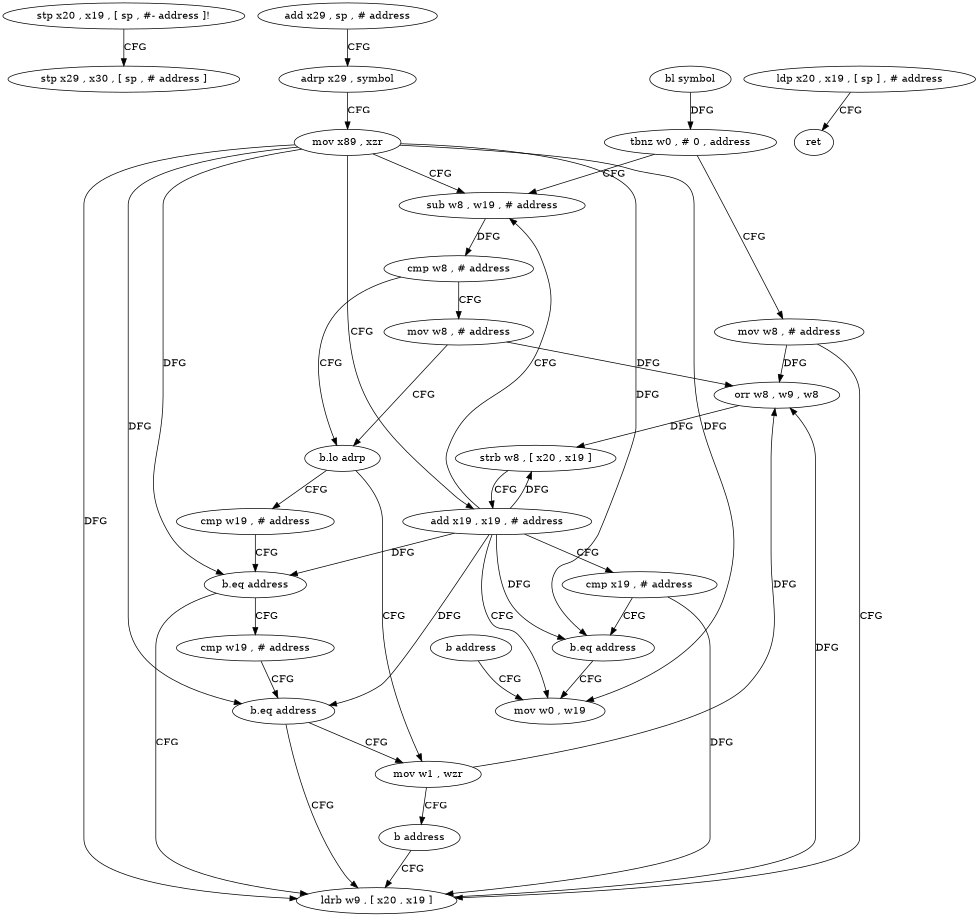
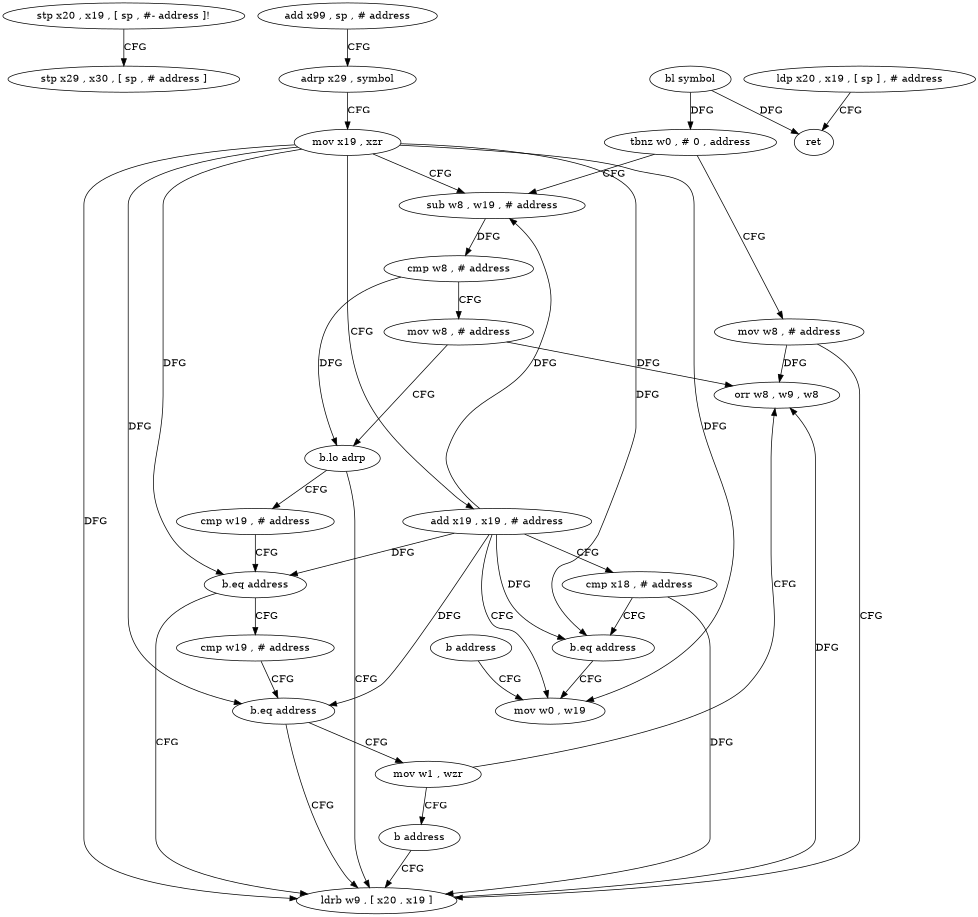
node "add x29 , sp , # address": label "add x29 , sp , # address" -> "add x99 , sp , # address"
edge "bl symbol" -> "ret": added, label "DFG"
node "mov x89 , xzr": label "mov x89 , xzr" -> "mov x19 , xzr"
edge "cmp w8 , # address" -> "b.lo adrp": label "CFG" -> "DFG"
edge "add x19 , x19 , # address" -> "sub w8 , w19 , # address": label "CFG" -> "DFG"
node "strb w8 , [ x20 , x19 ]": removed
node "cmp x19 , # address": label "cmp x19 , # address" -> "cmp x18 , # address"
edge "mov w1 , wzr" -> "orr w8 , w9 , w8": label "DFG" -> "CFG"
edge "b.lo adrp" -> "mov w1 , wzr": now "b.lo adrp" -> "ldrb w9 , [ x20 , x19 ]"
